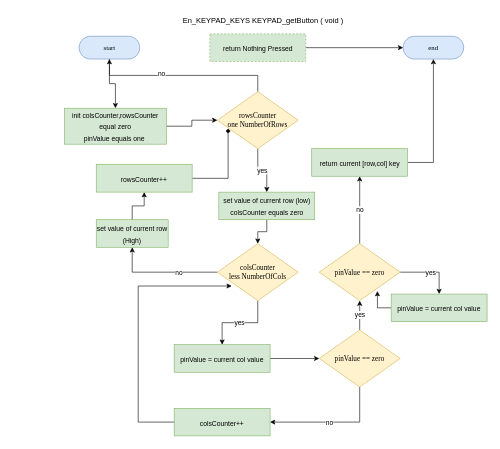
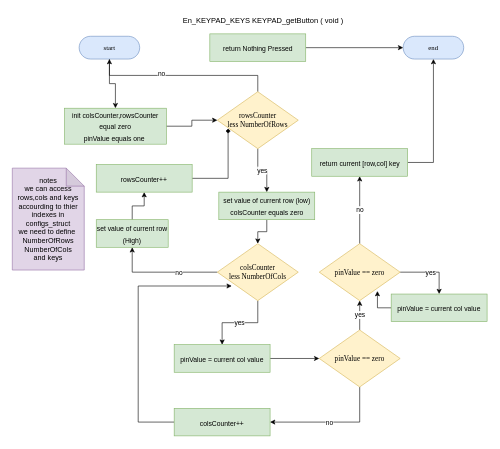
node "return Nothing Pressed": style dashed -> solid
node "rowsCounter one NumberOfRows": label "rowsCounter one NumberOfRows" -> "rowsCounter less NumberOfRows"
node "notes we can access rows,cols and keys accourding to thier indexes in configs_struct we need to define NumberOfRows NumberOfCols and keys": added
